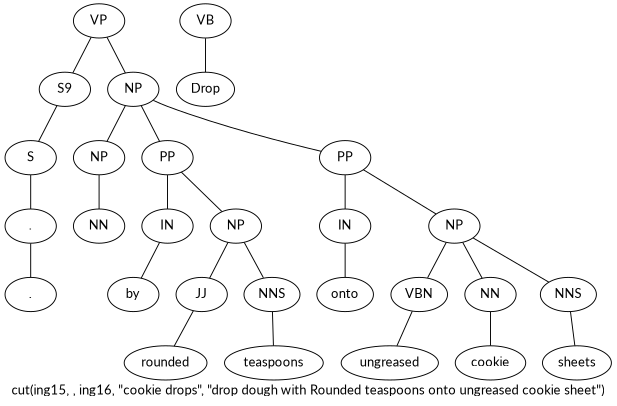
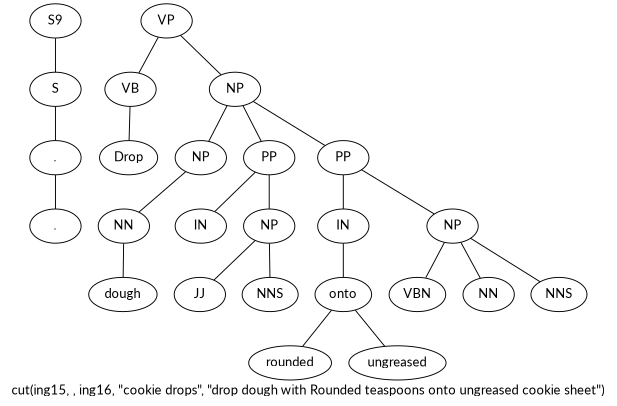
edge "VP" -- "S9": now "VP" -- "VB"
node "dough": added
node "by": removed
edge "JJ" -- "rounded": now "onto" -- "rounded"
edge "VBN" -- "ungreased": now "onto" -- "ungreased"
node "teaspoons": removed
node "cookie": removed
node "sheets": removed
